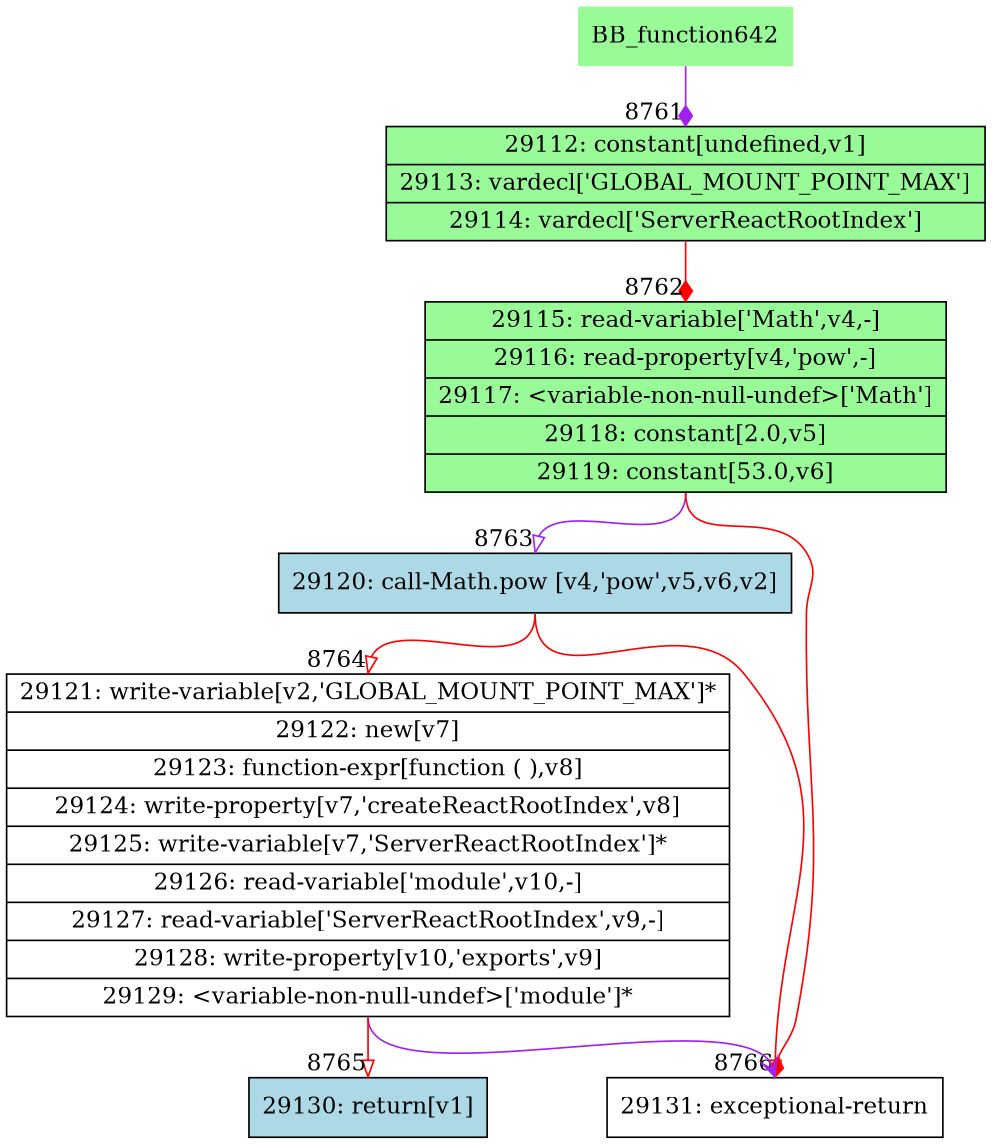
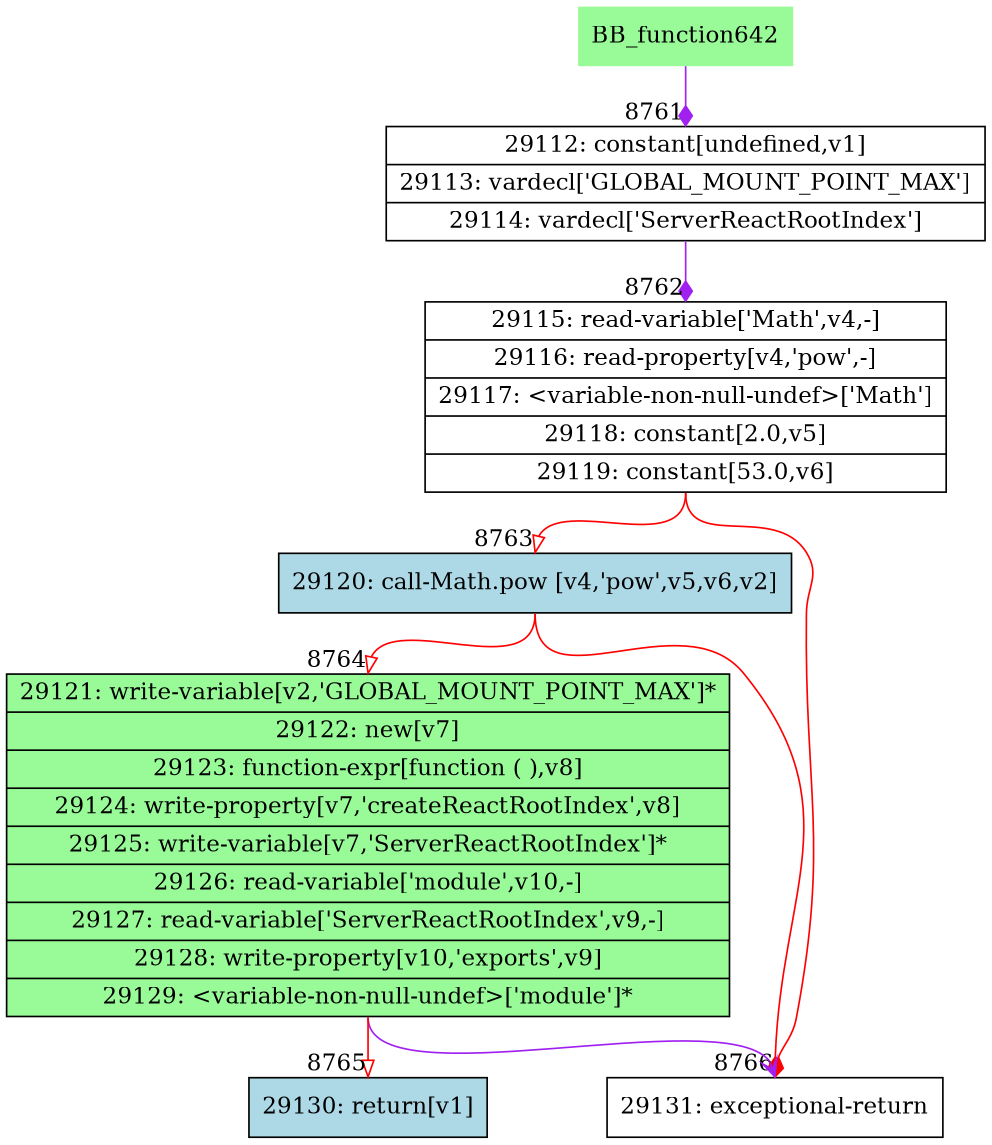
node "29112: constant[undefined,v1]": fillcolor palegreen -> white
edge "29112: constant[undefined,v1]" -> "29115: read-variable['Math',v4,-]": color red -> purple
node "29115: read-variable['Math',v4,-]": fillcolor palegreen -> white
edge "29115: read-variable['Math',v4,-]" -> "29120: call-Math.pow [v4,'pow',v5,v6,v2]": color purple -> red
edge "29120: call-Math.pow [v4,'pow',v5,v6,v2]" -> "29131: exceptional-return": arrowhead onormal -> diamond
node "29121: write-variable[v2,'GLOBAL_MOUNT_POINT_MAX']*": fillcolor white -> palegreen
